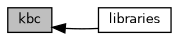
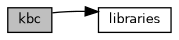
edge "libraries" -> "kbc": reversed
